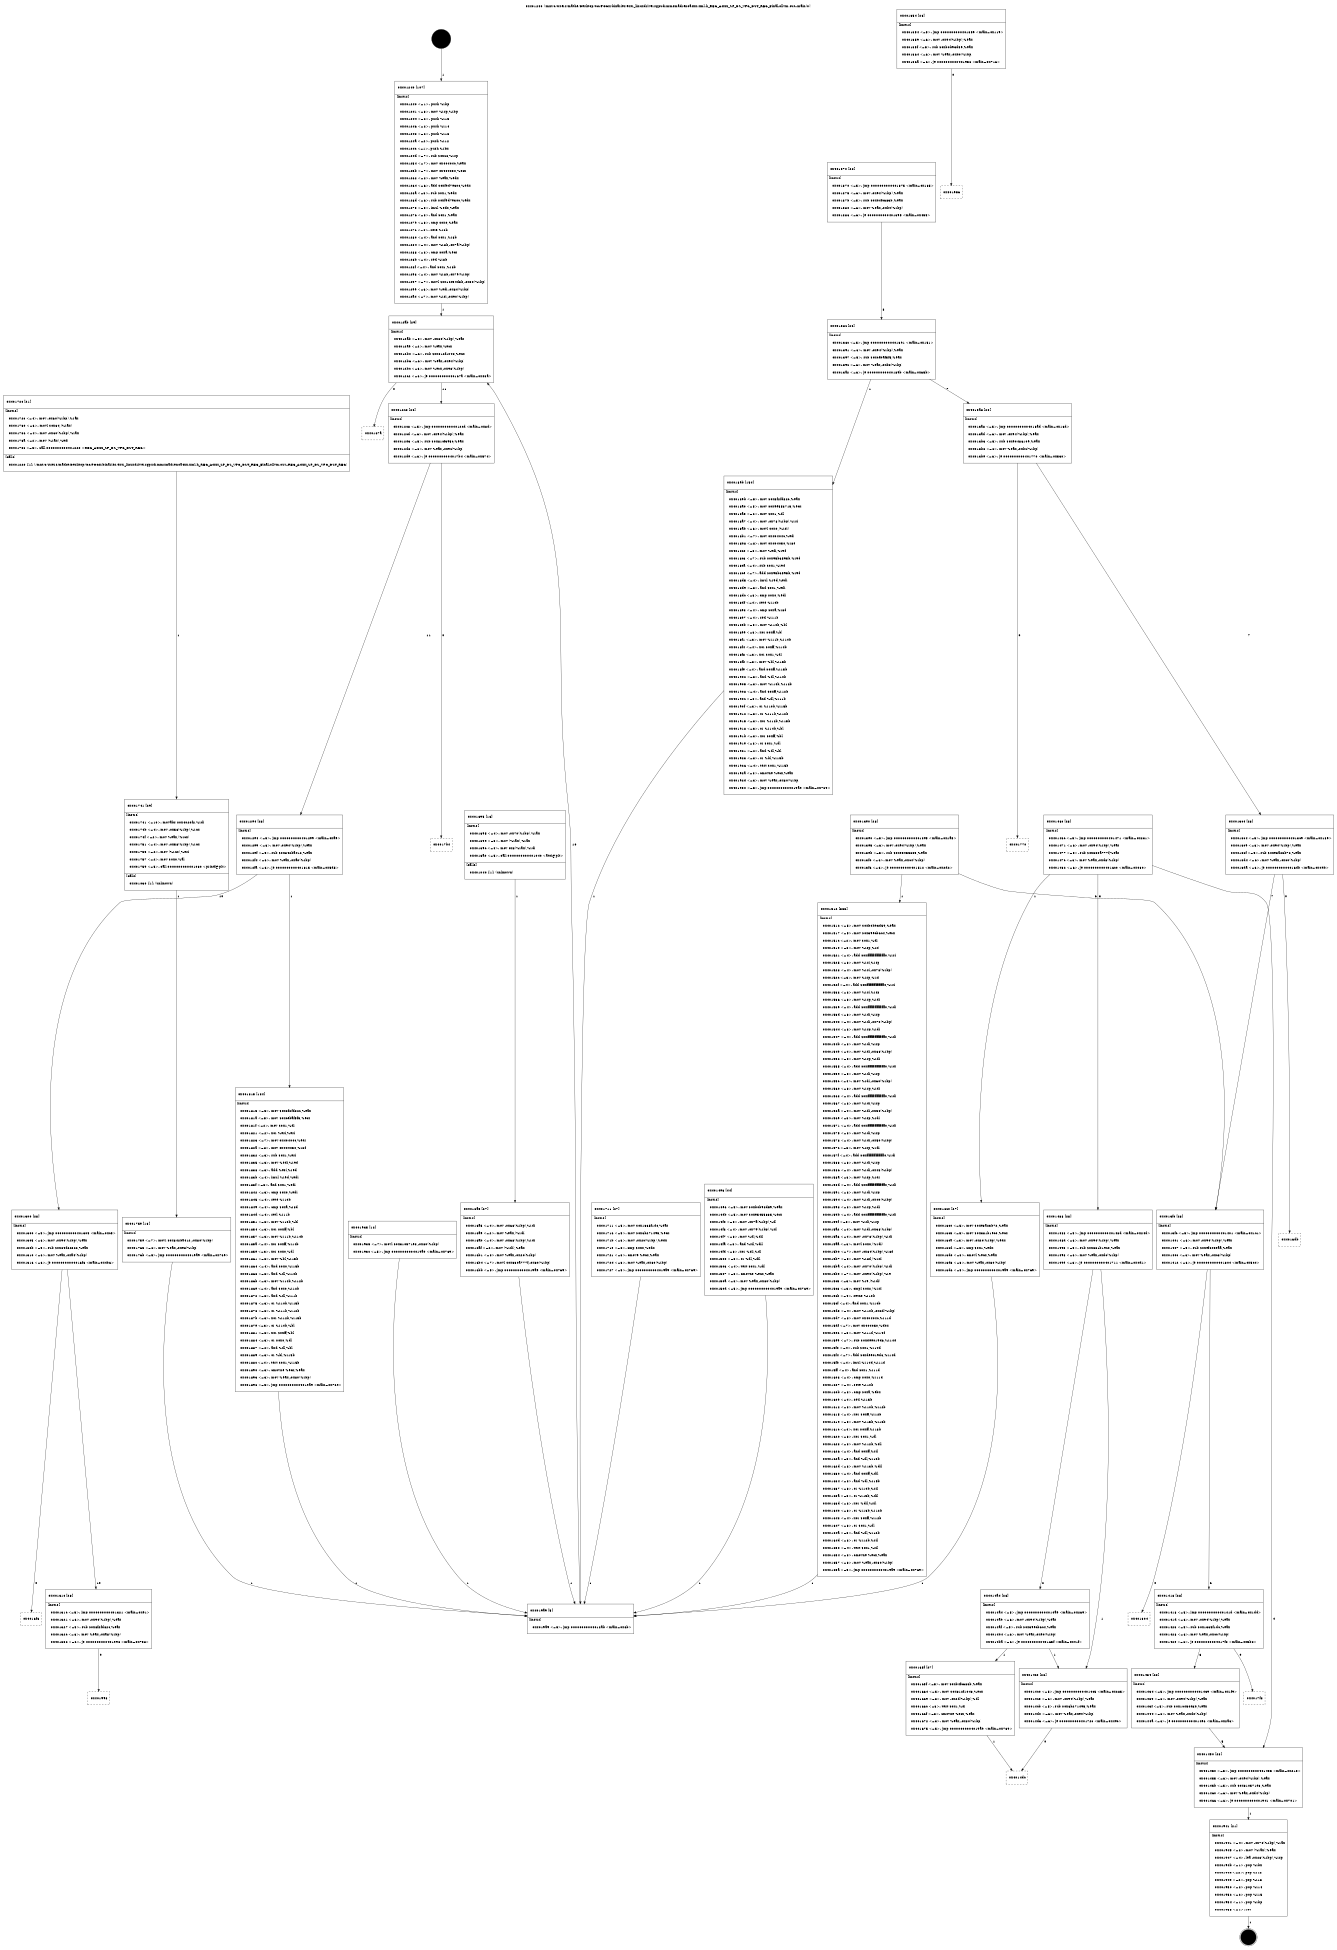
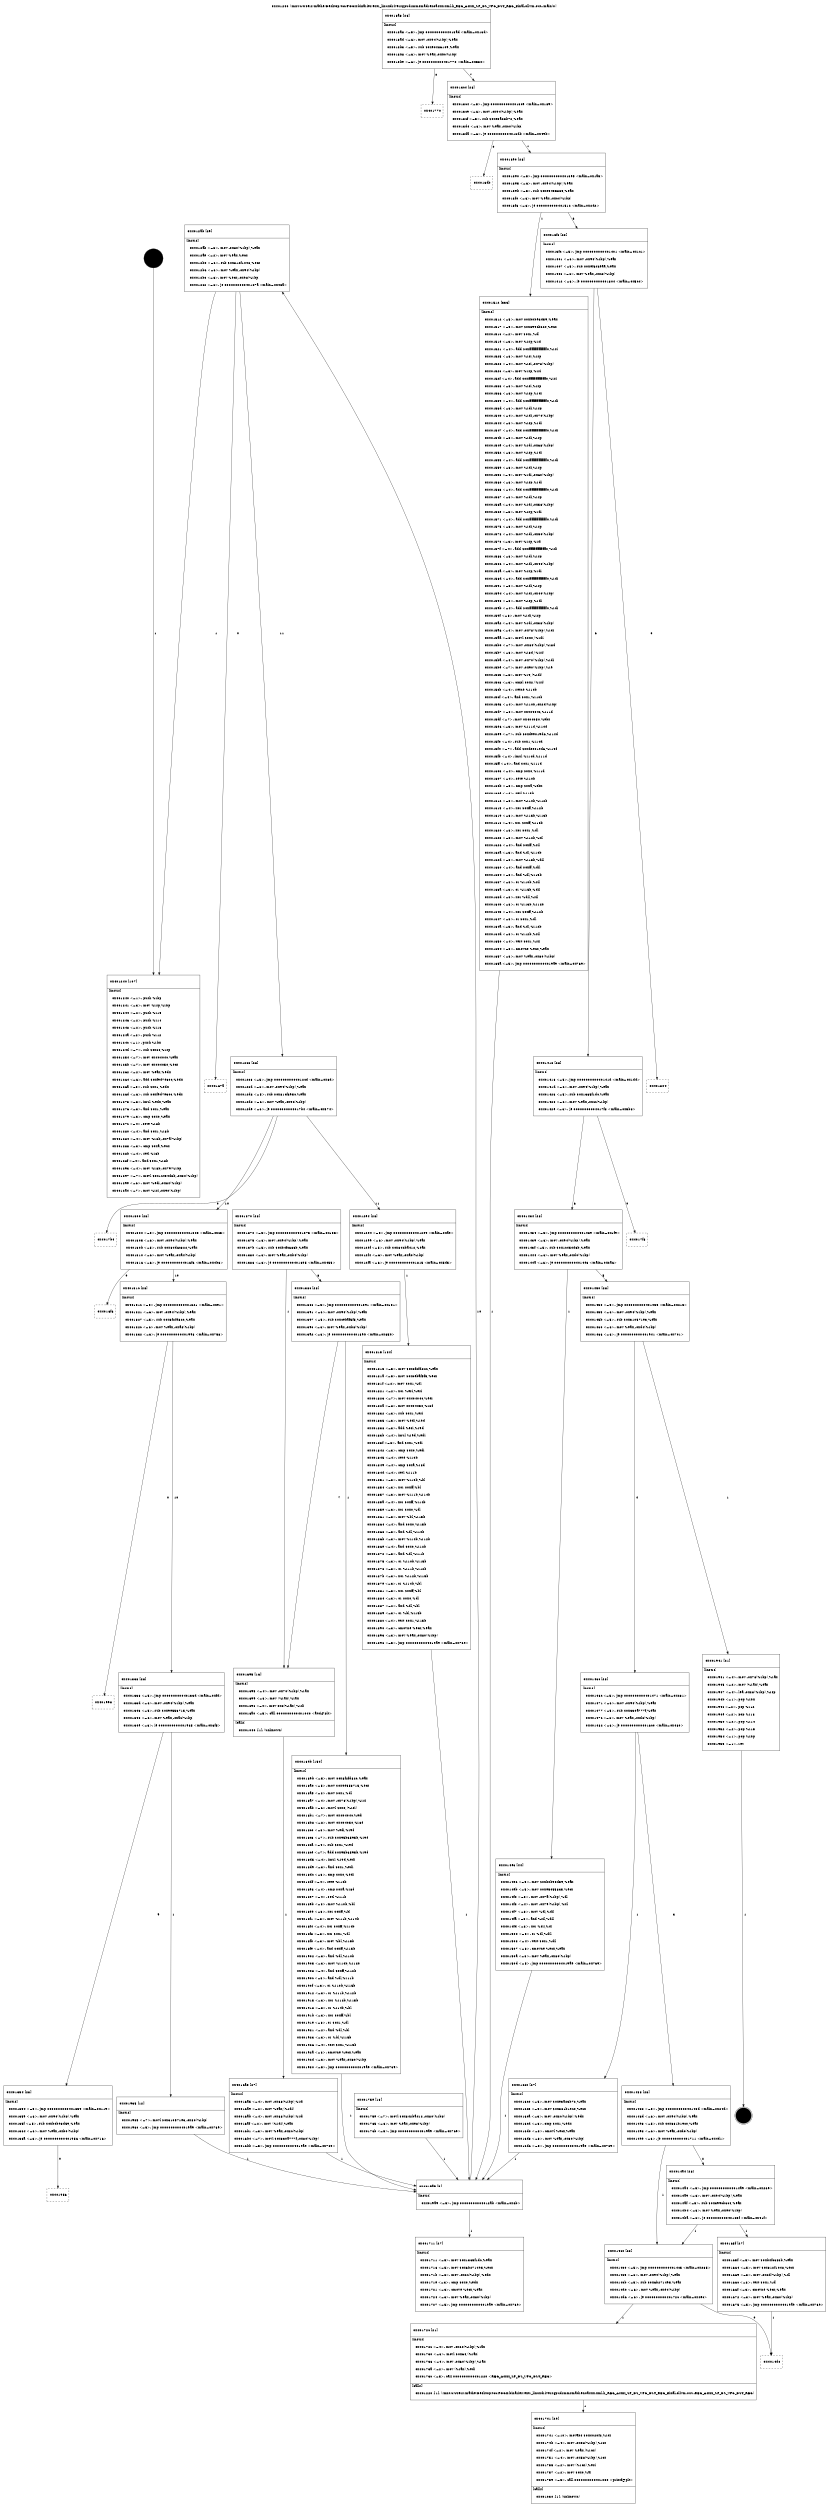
edge "0x401240 [107]" -> "0x4012ab [29]": reversed
edge "0x40138c [28]" -> "0x4013a8 [28]": now "0x40138c [28]" -> "0x401695 [16]"
edge "0x4012e4 [28]" -> "0x401300 [28]": now "0x4012c8 [28]" -> "0x401300 [28]"
edge "0x4013c4 [28]" -> "0x4013fc [28]": now "0x4013c4 [28]" -> "0x4013e0 [28]"
edge "0x401741 [29]" -> "0x40175e [18]": removed, label "1"
edge "0x40146c [28]" -> "0x401450 [28]": reversed
edge "0x401711 [27]" -> "0x4019a9 [5]": reversed
edge "0x401370 [28]" -> "0x401695 [16]": added, label "1"
edge "0x401434 [28]" -> "0x4014e6 [44]": added, label "1"
node "0x401338 [28]": added
edge "0x4014c0 [28]" -> "0x40172c [21]": added, label "1"
